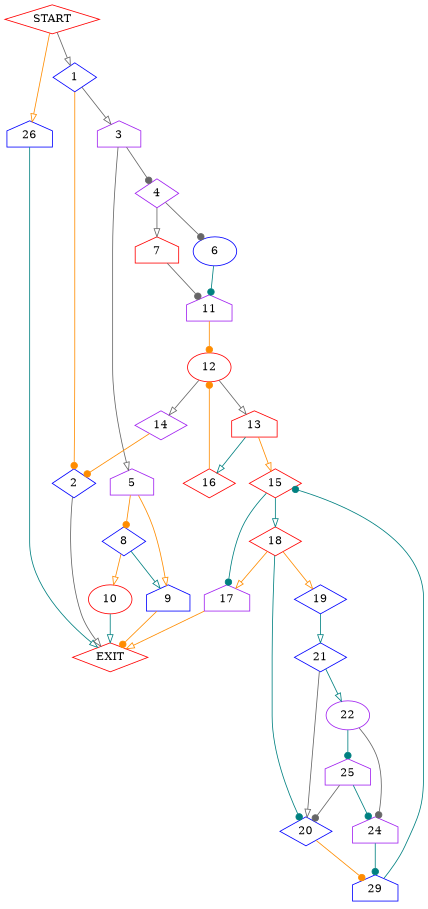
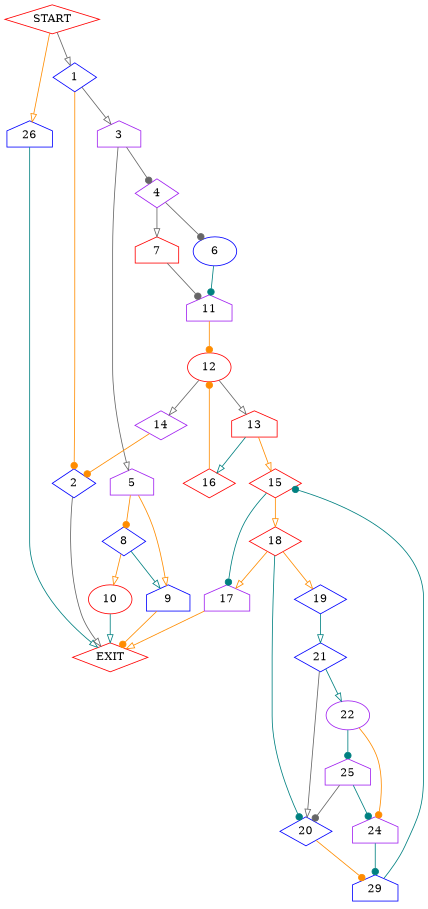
edge "15" -> "18": color teal -> darkorange
edge "22" -> "24": color gray40 -> darkorange
